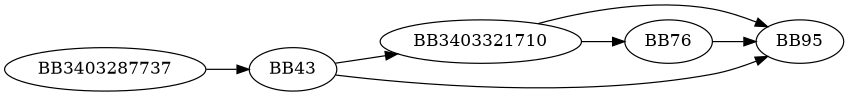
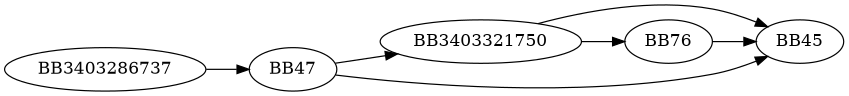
node "BB3403321710": label "BB3403321710" -> "BB3403321750"
node "BB95": label "BB95" -> "BB45"
node "BB3403287737": label "BB3403287737" -> "BB3403286737"
node "BB43": label "BB43" -> "BB47"
